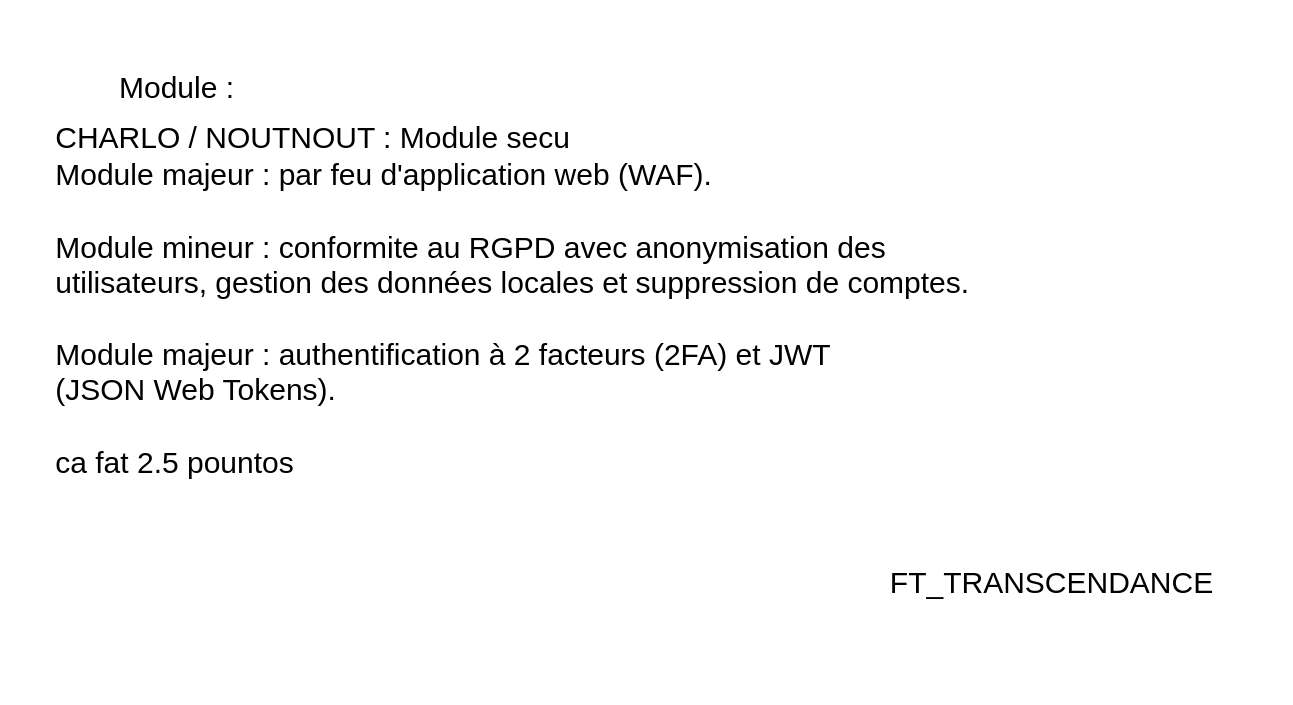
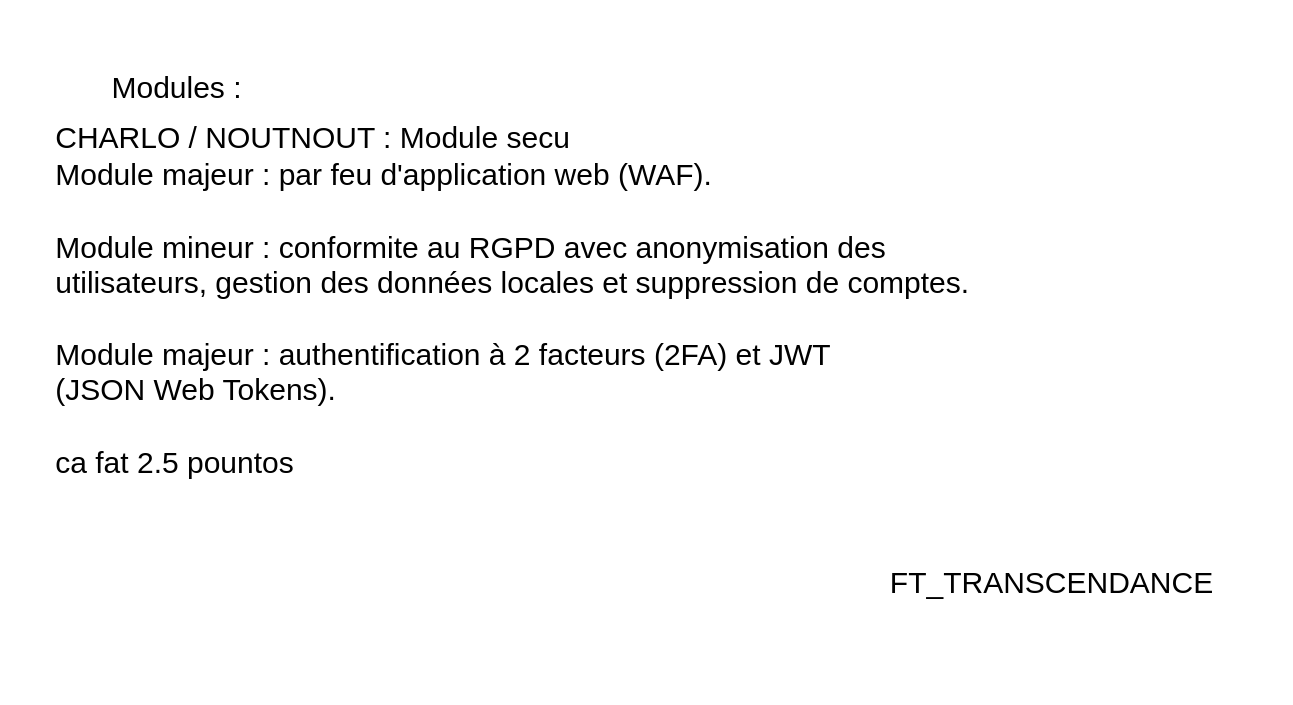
node "Module :": label "Module :" -> "Modules :"
